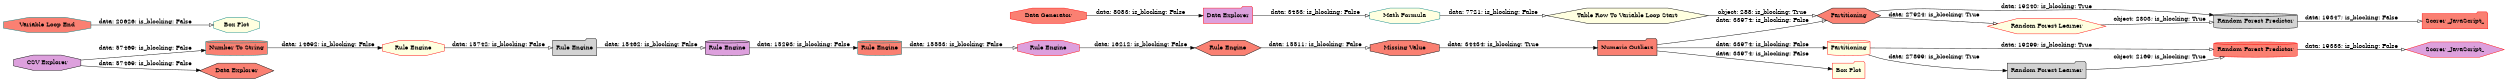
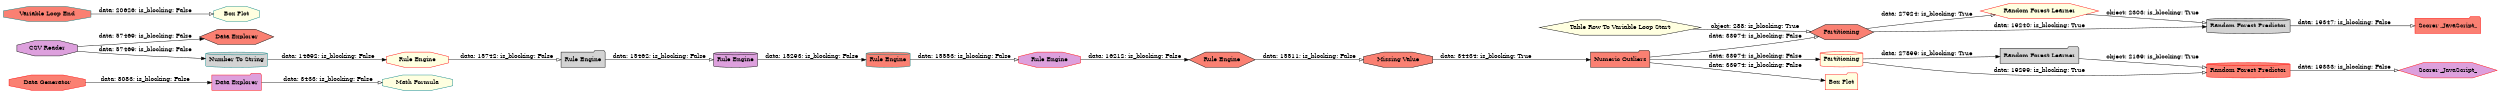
edge "Math Formula" -> "Table Row To Variable Loop Start": removed, label "data: 7721; is_blocking: False"
node "Number To String": fillcolor salmon -> lightgrey
node "CSV Explorer": label "CSV Explorer" -> "CSV Reader"
